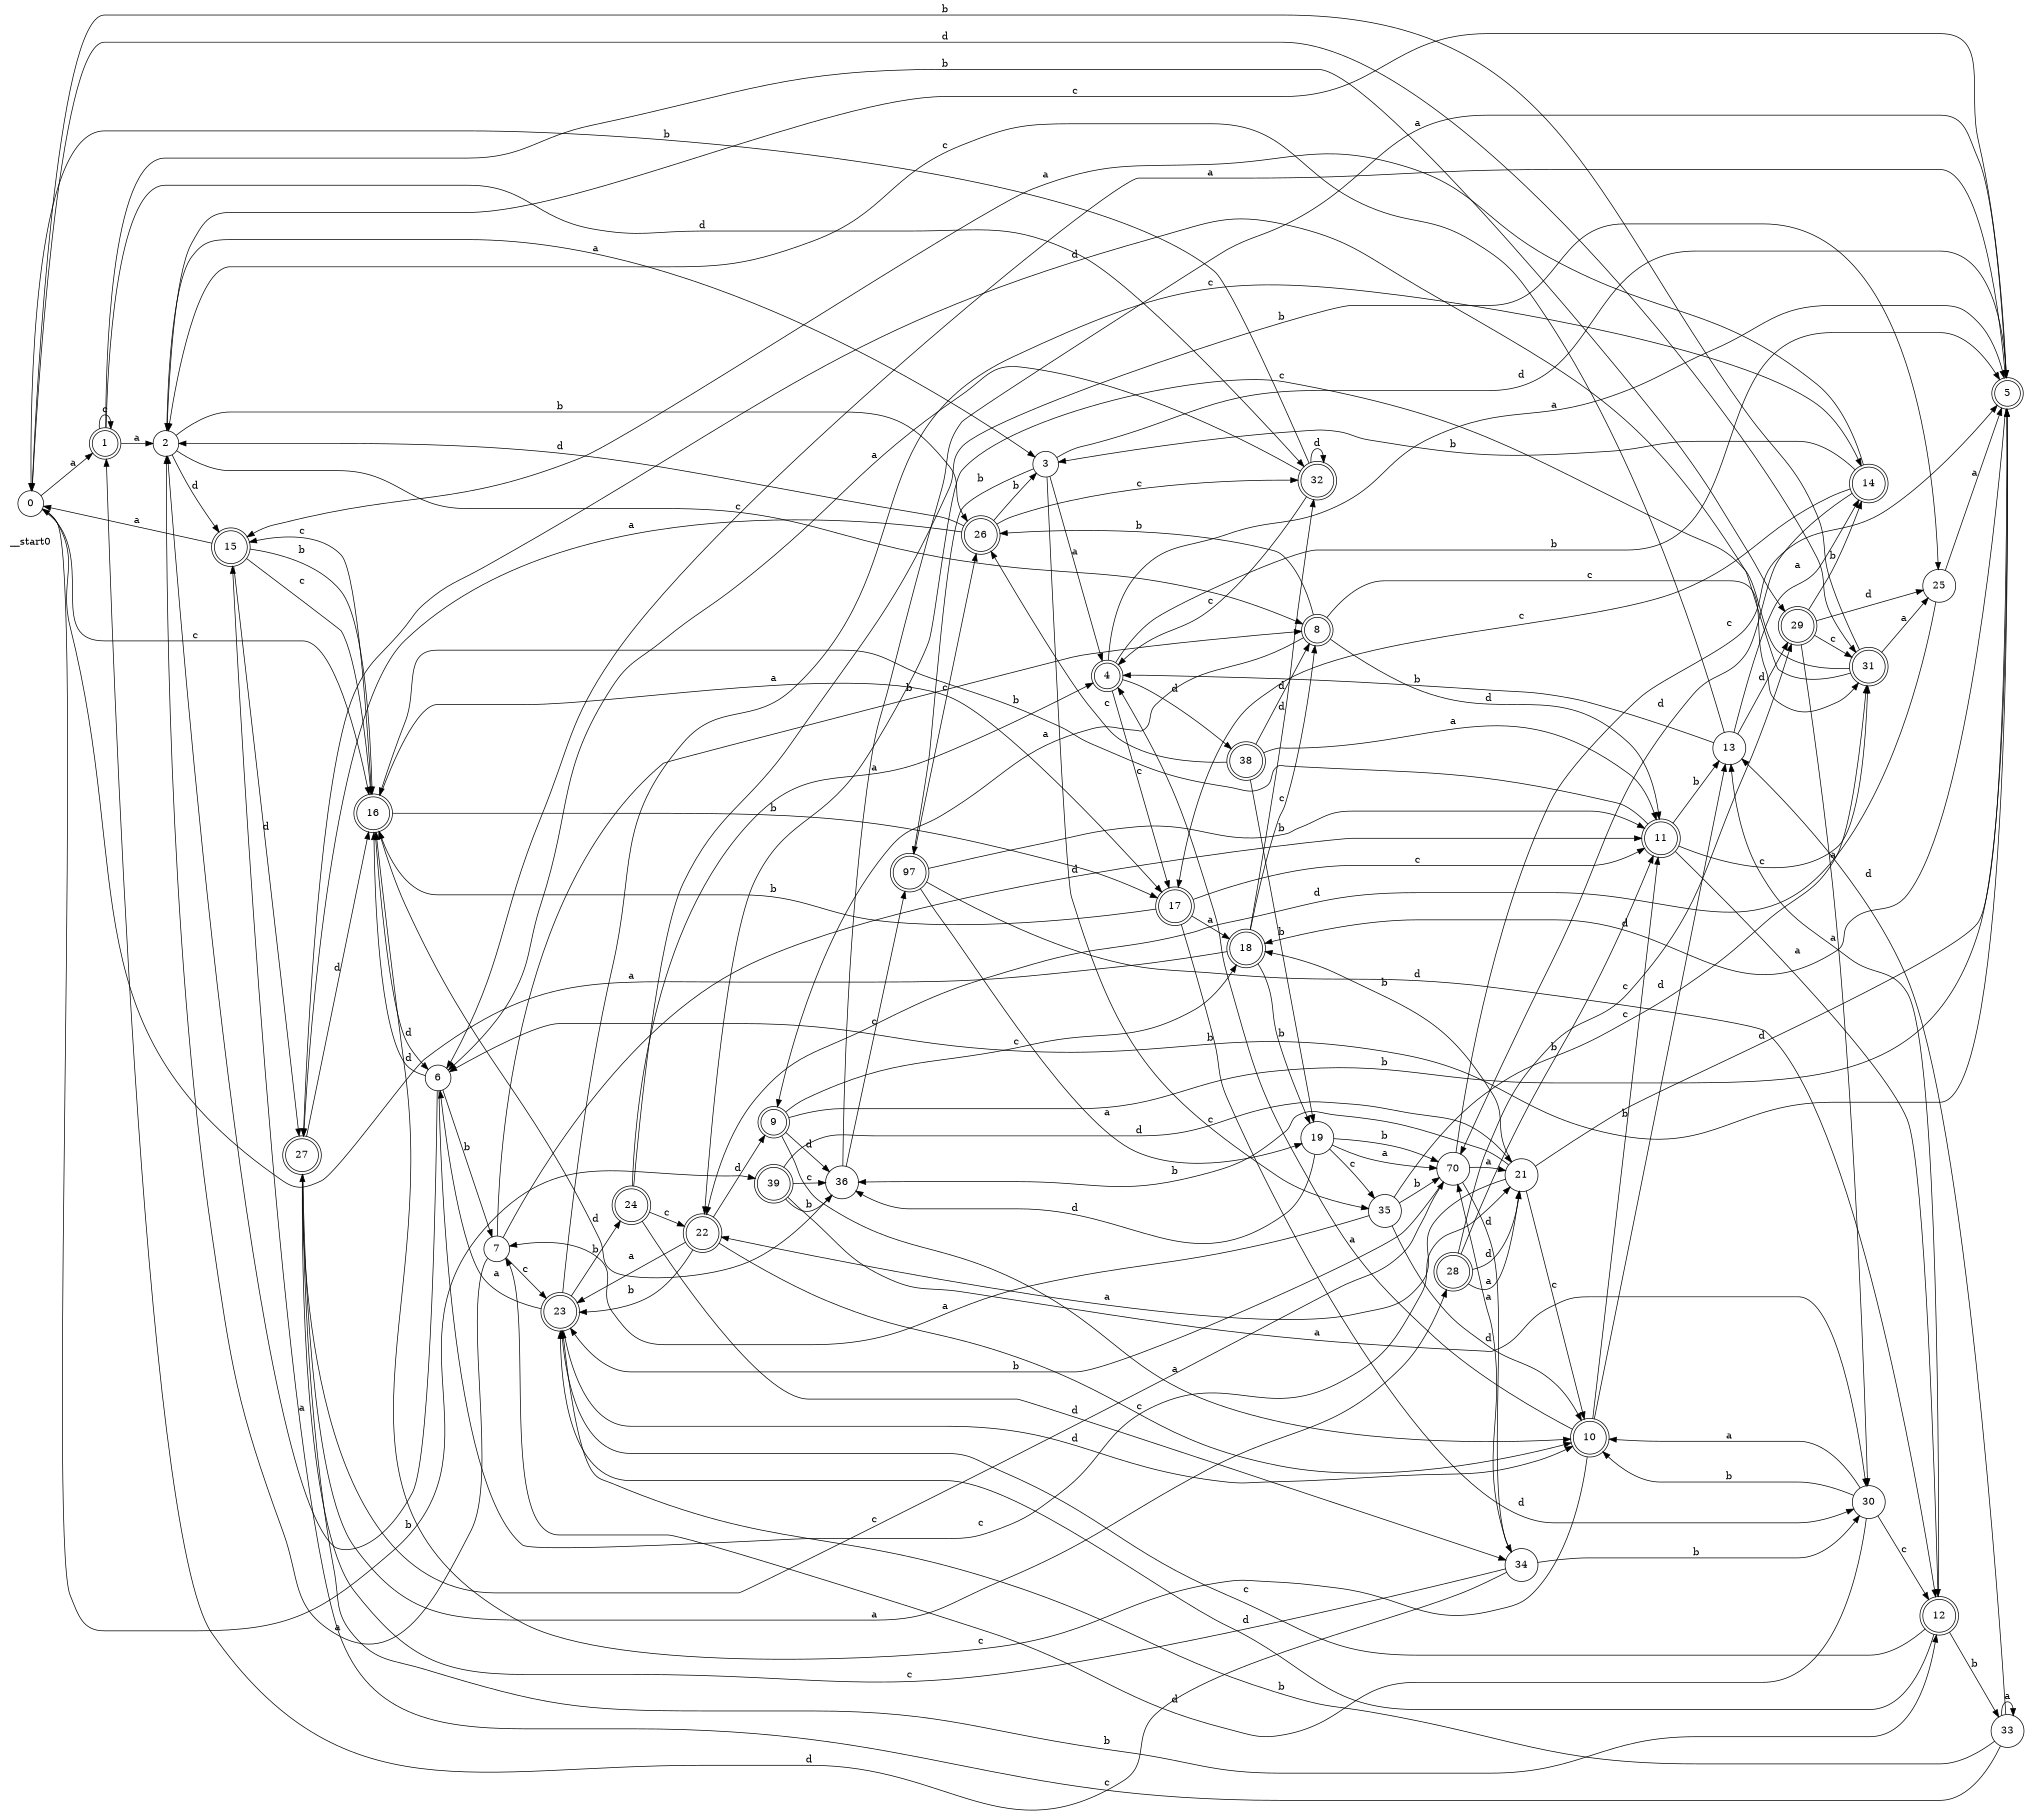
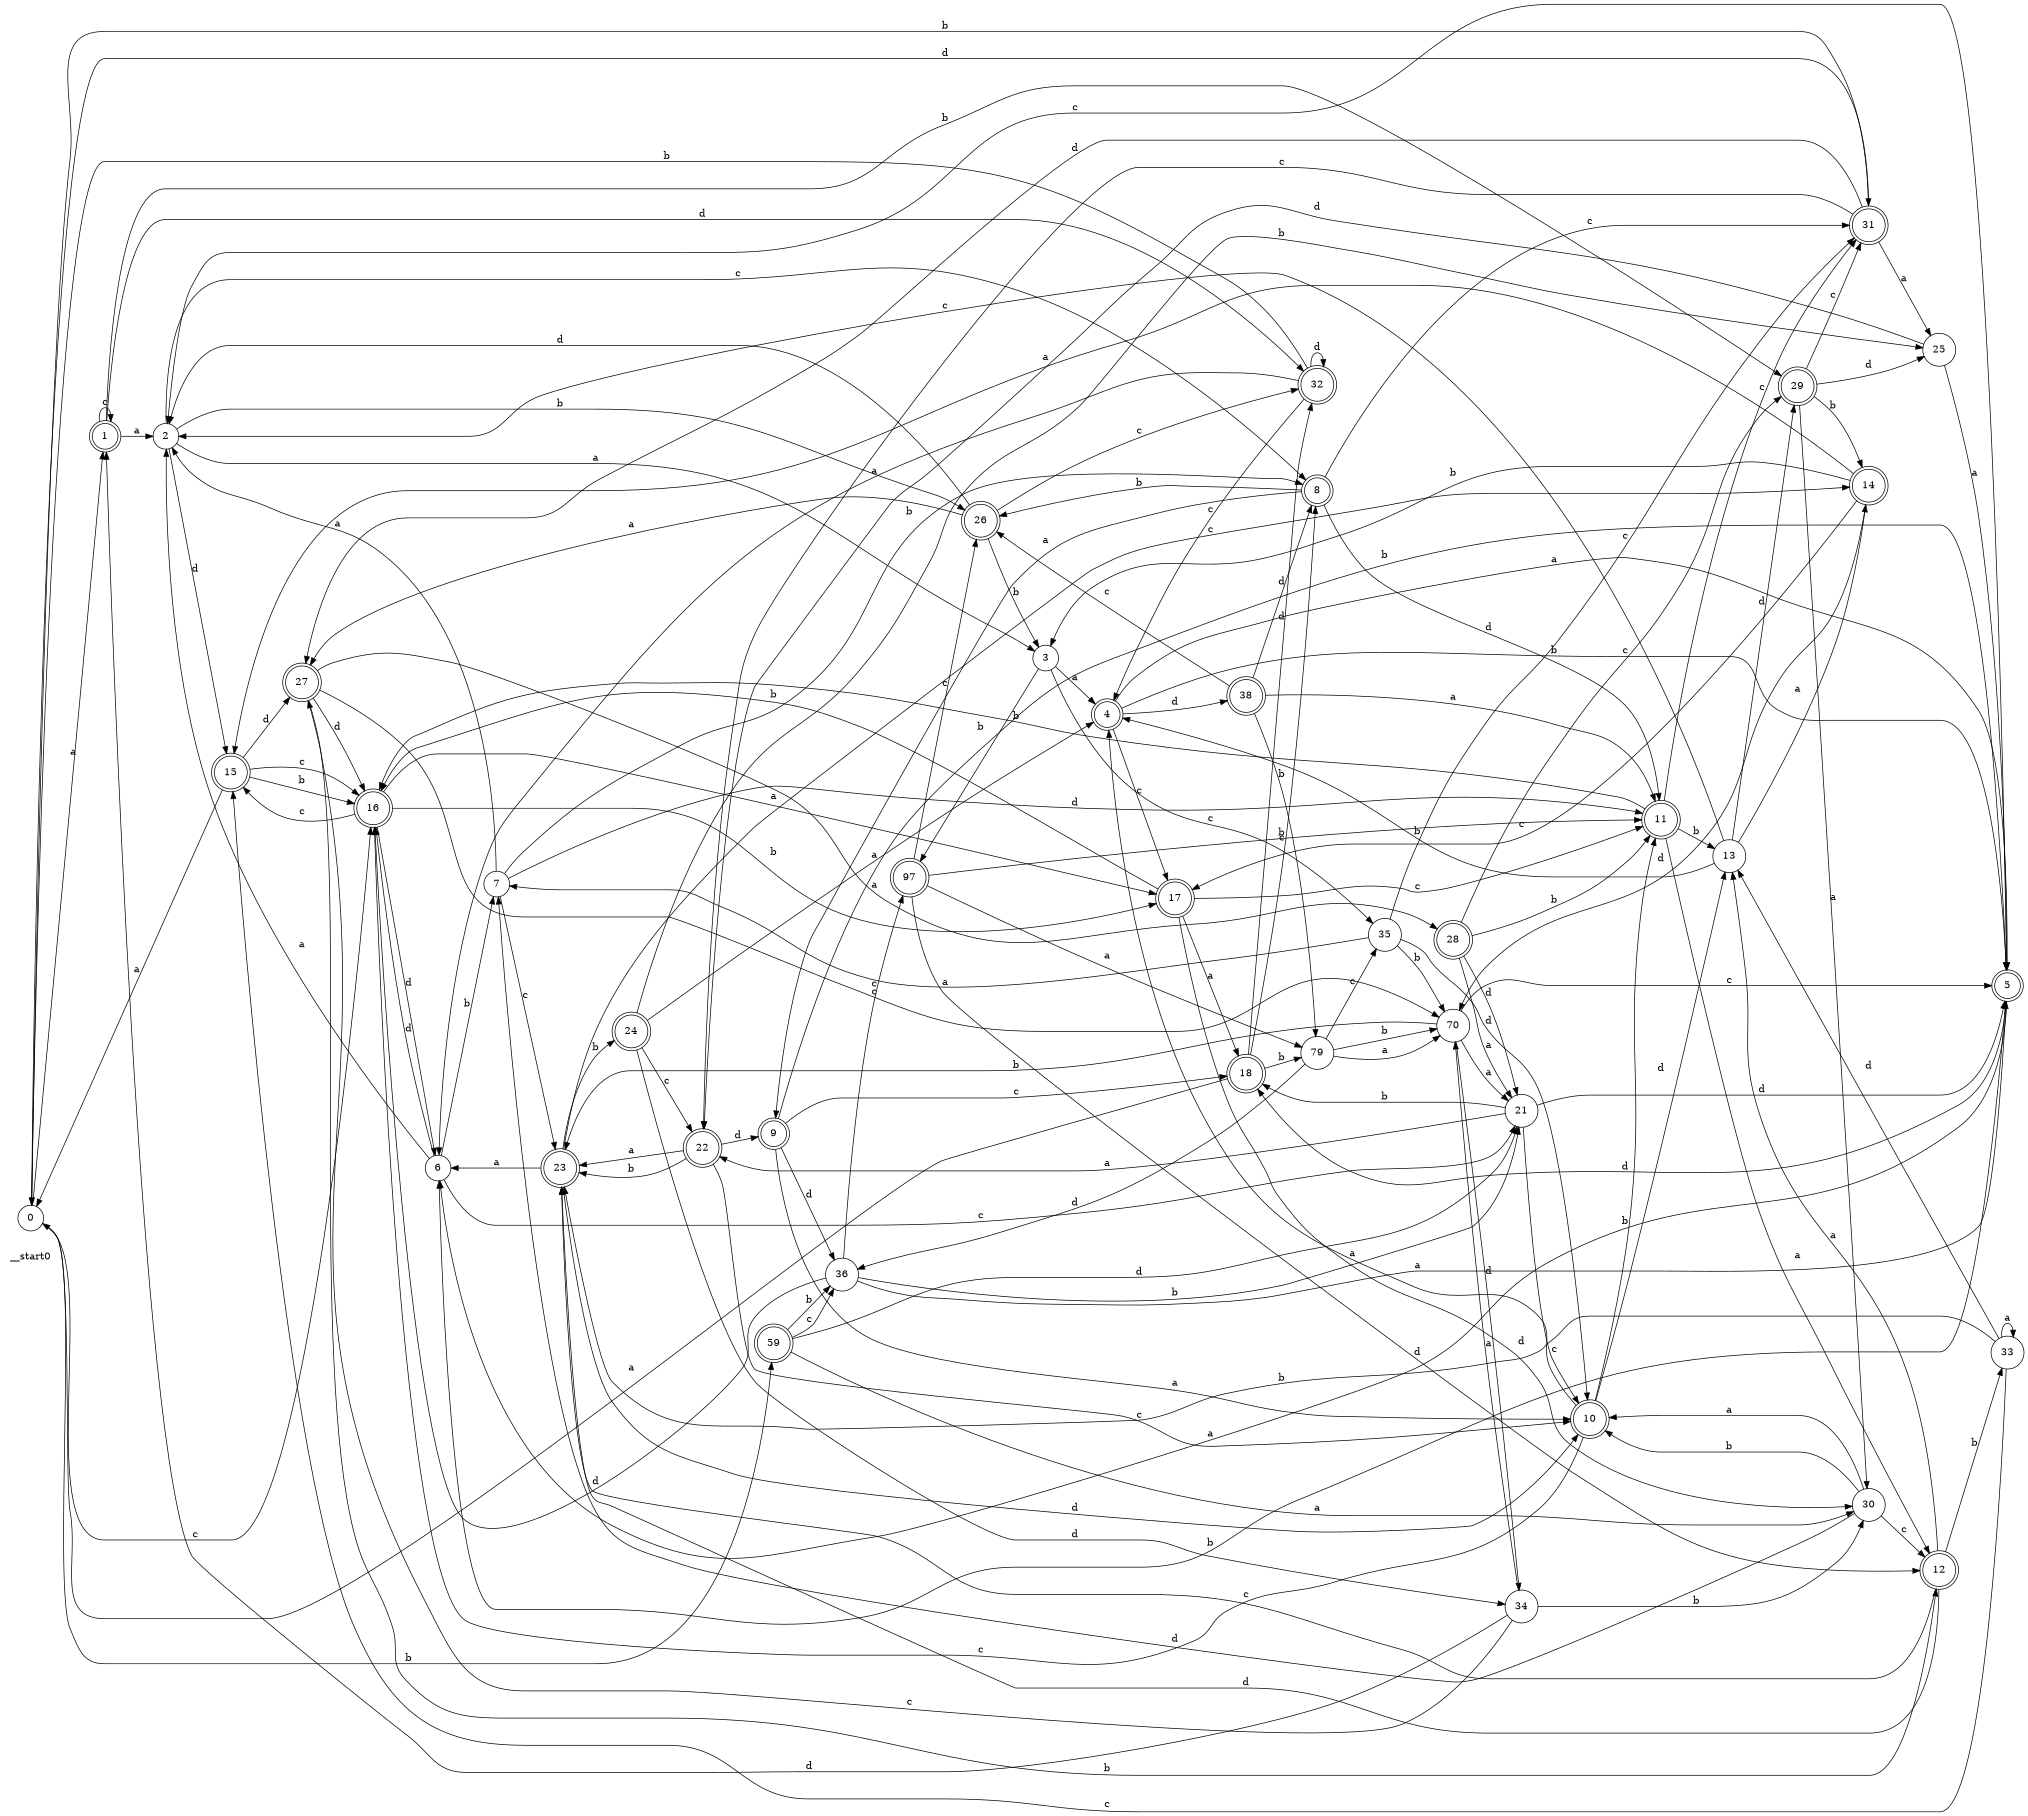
edge "3" -> "5": removed, label "d"
node "19": label "19" -> "79"
edge "21" -> "36": reversed
node "39": label "39" -> "59"
